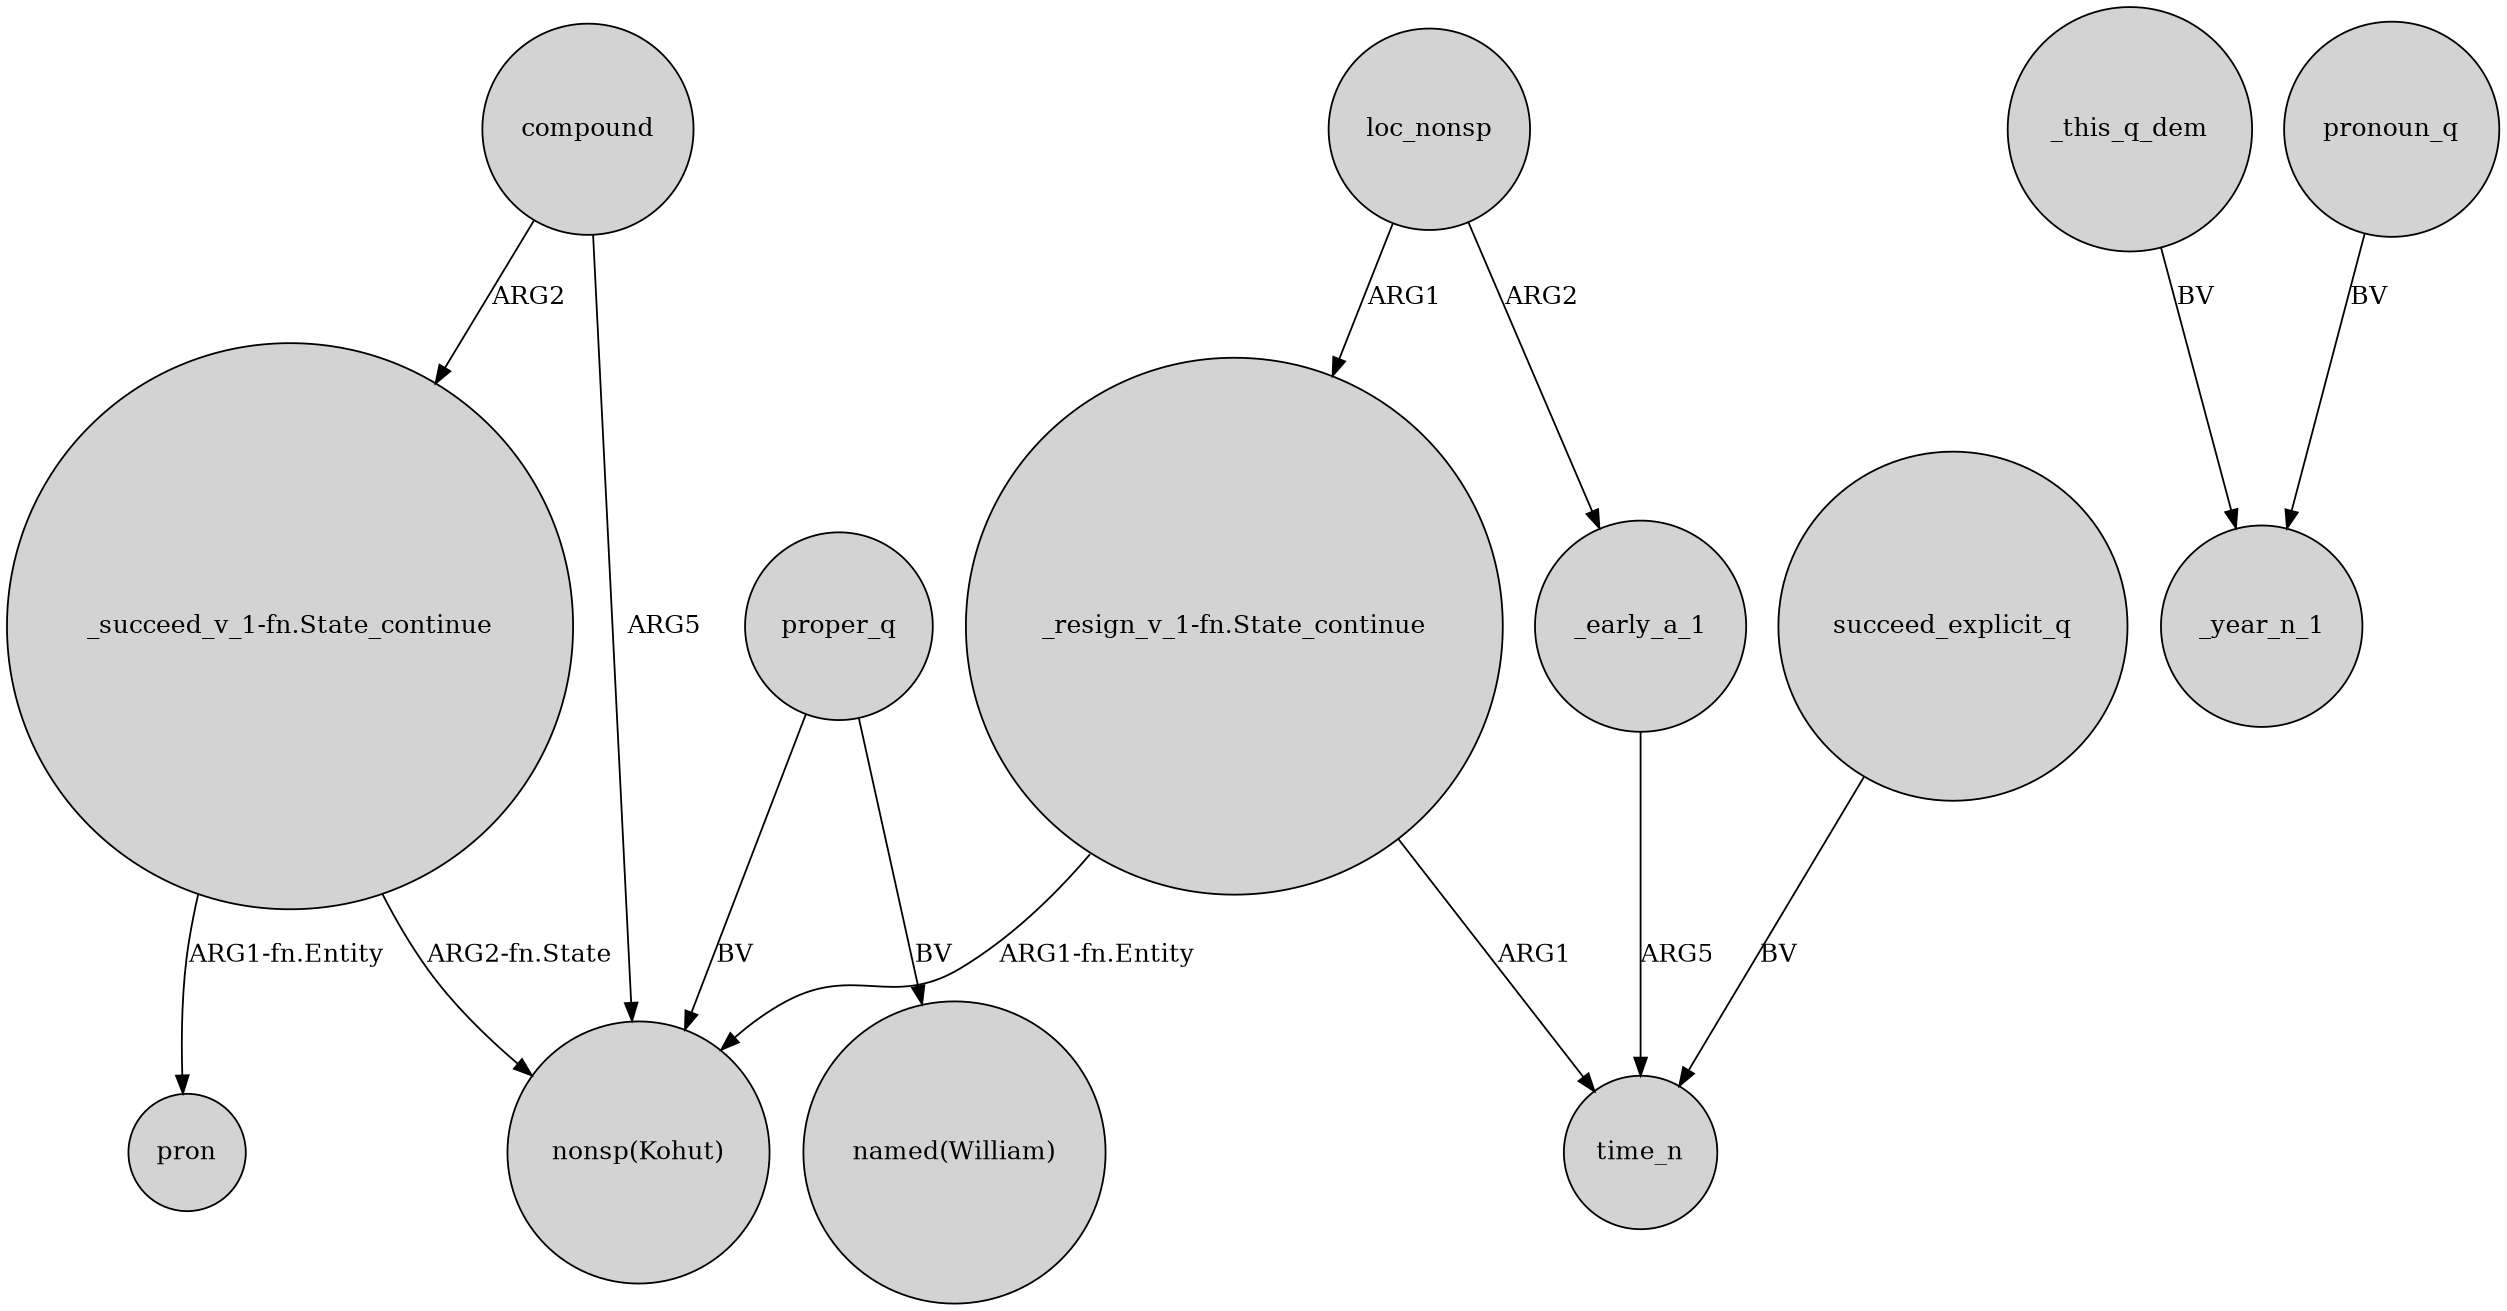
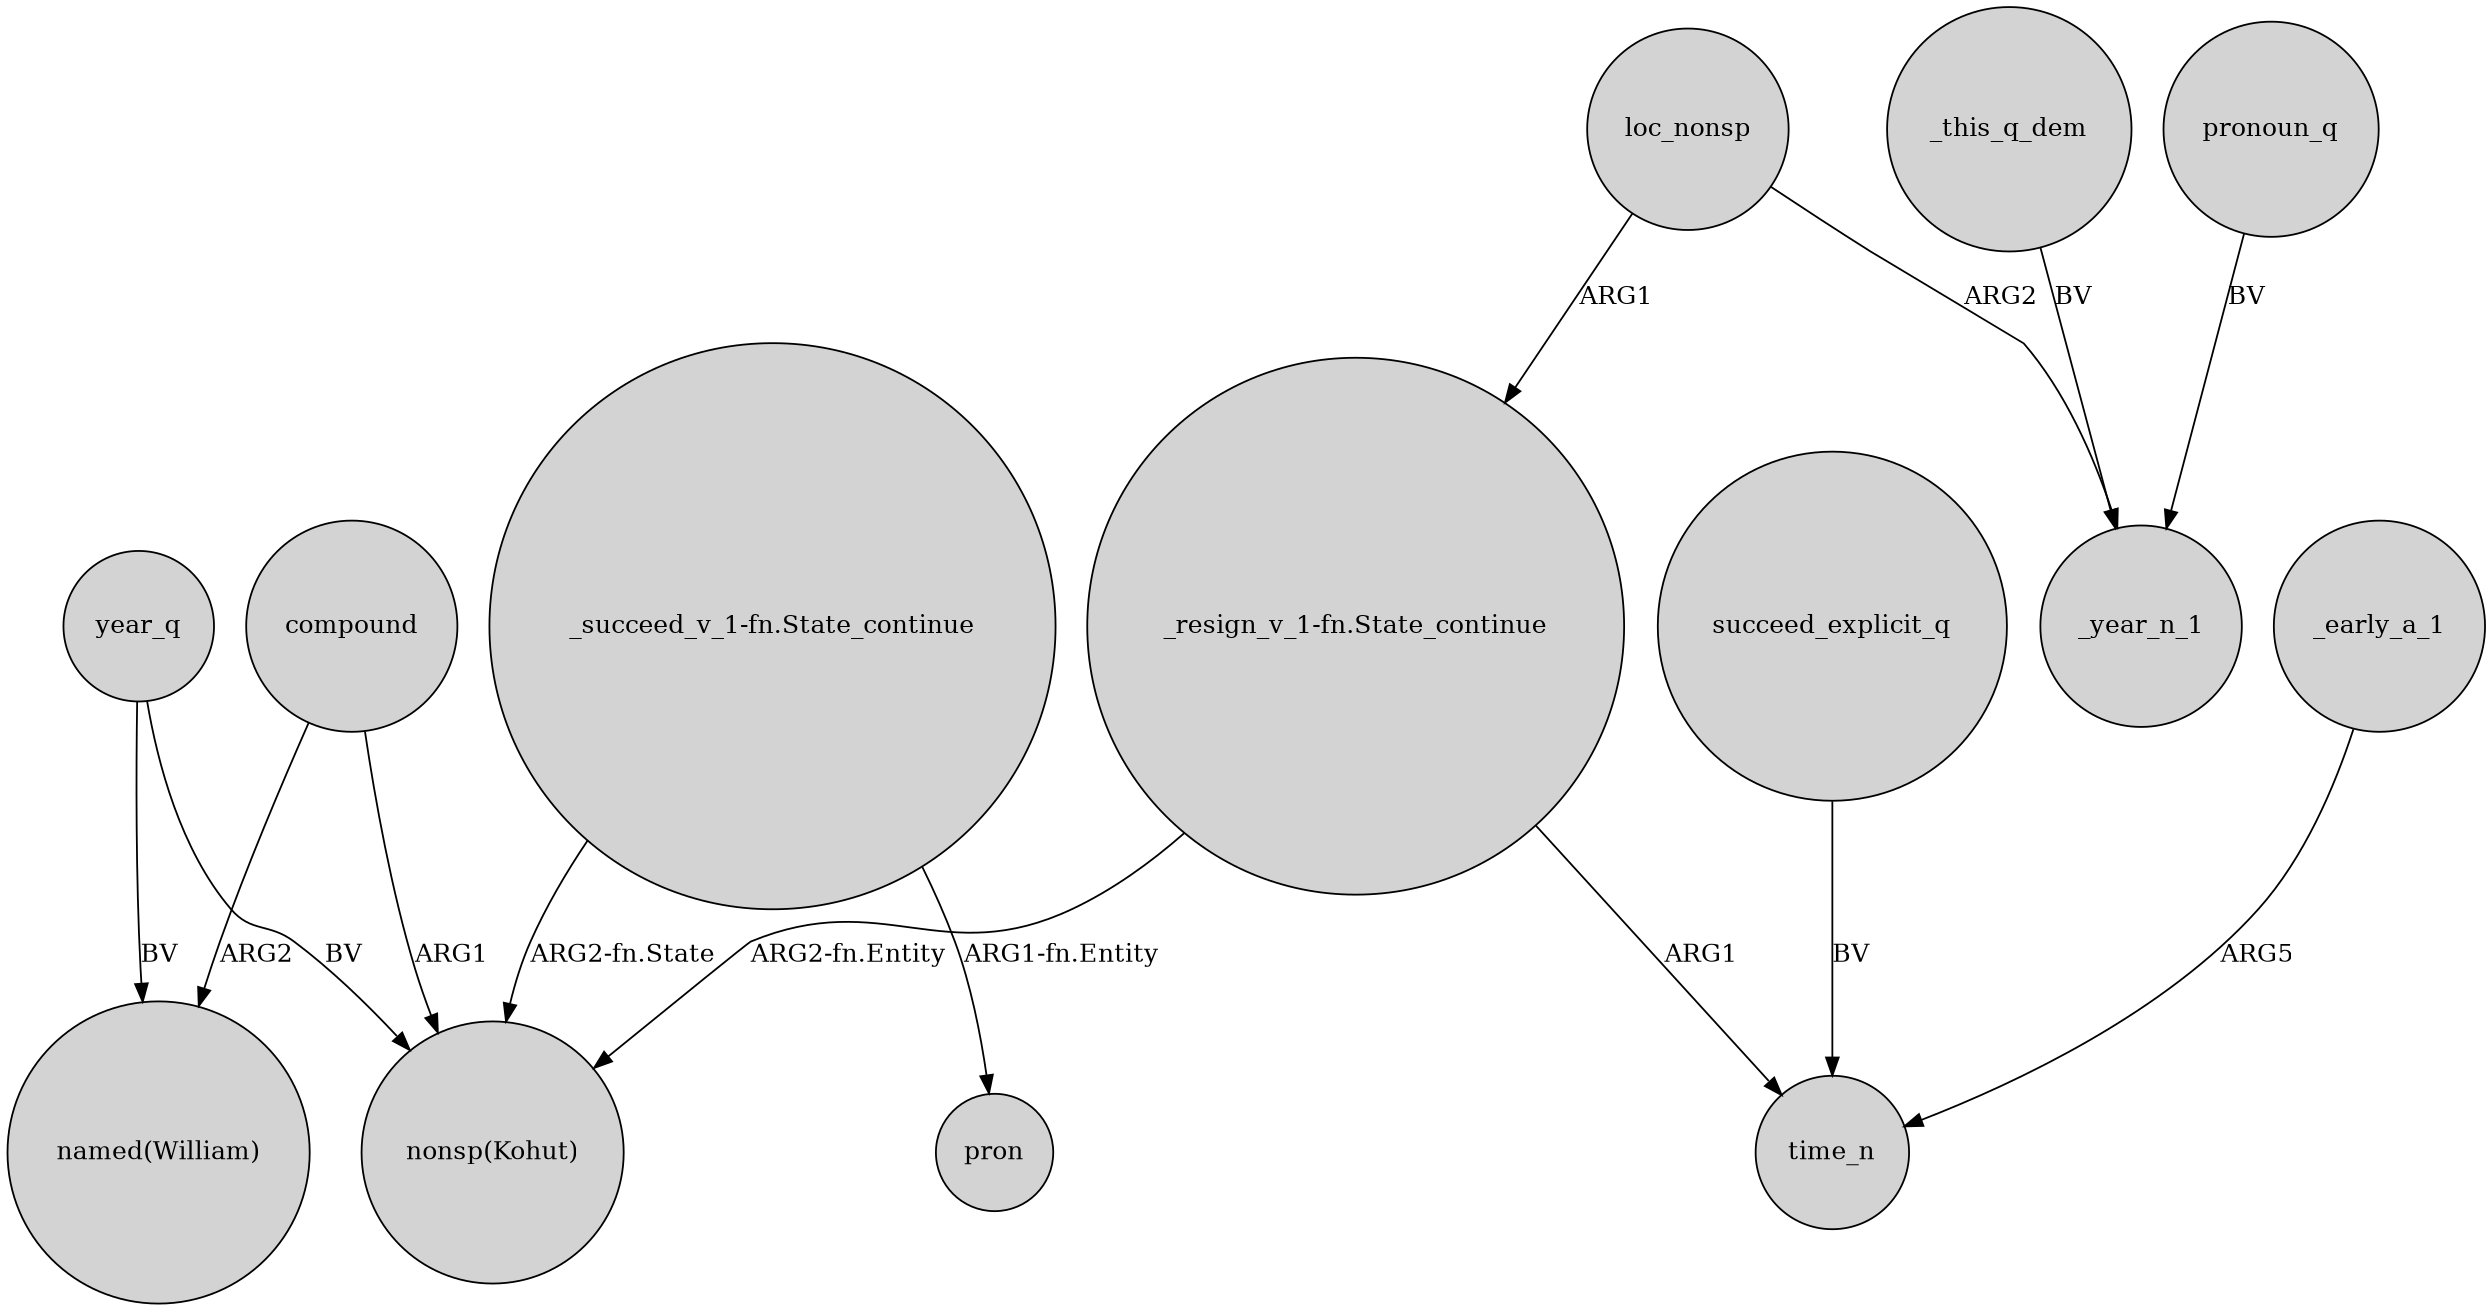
edge "compound" -> "_succeed_v_1-fn.State_continue": now "compound" -> "named(William)"
edge "loc_nonsp" -> "_early_a_1": now "loc_nonsp" -> "_year_n_1"
edge "compound" -> "nonsp(Kohut)": label "ARG5" -> "ARG1"
node "proper_q": label "proper_q" -> "year_q"
edge "_resign_v_1-fn.State_continue" -> "nonsp(Kohut)": label "ARG1-fn.Entity" -> "ARG2-fn.Entity"
